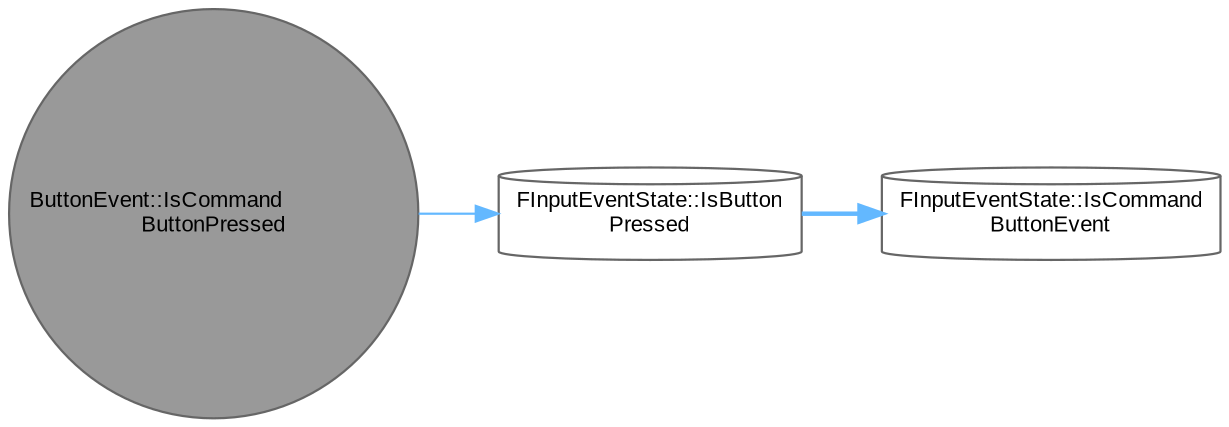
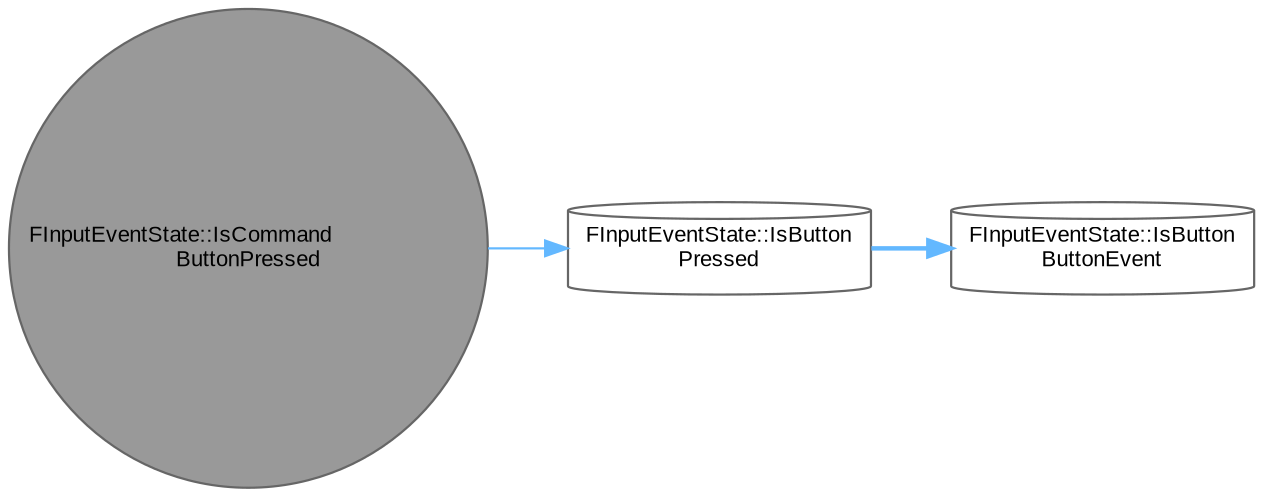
node "ButtonEvent::IsCommand ButtonPressed": label "ButtonEvent::IsCommand ButtonPressed" -> "FInputEventState::IsCommand ButtonPressed"
node "FInputEventState::IsCommand ButtonEvent": label "FInputEventState::IsCommand ButtonEvent" -> "FInputEventState::IsButton ButtonEvent"
